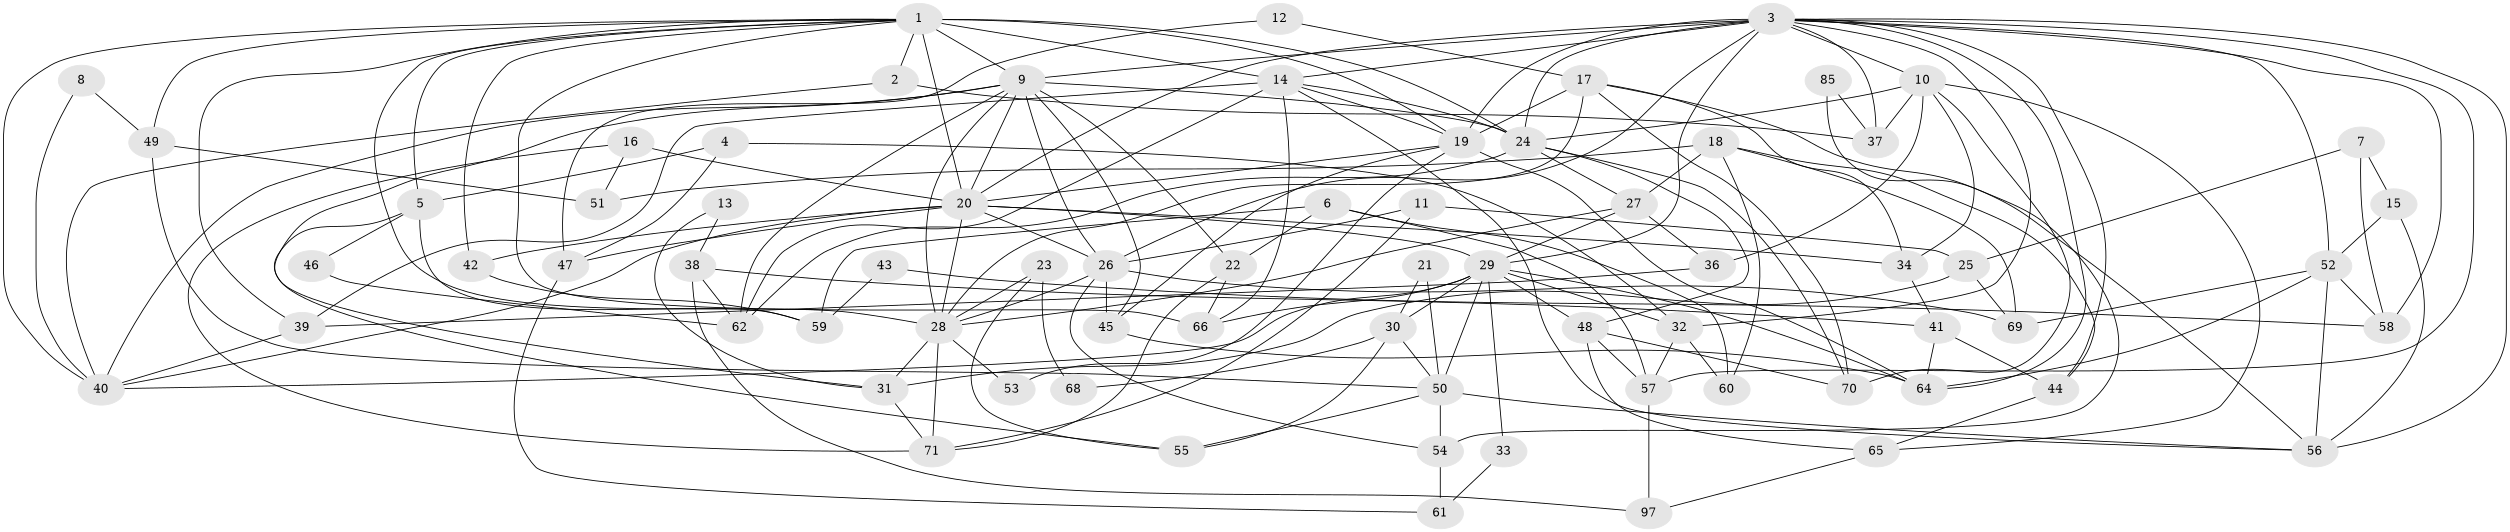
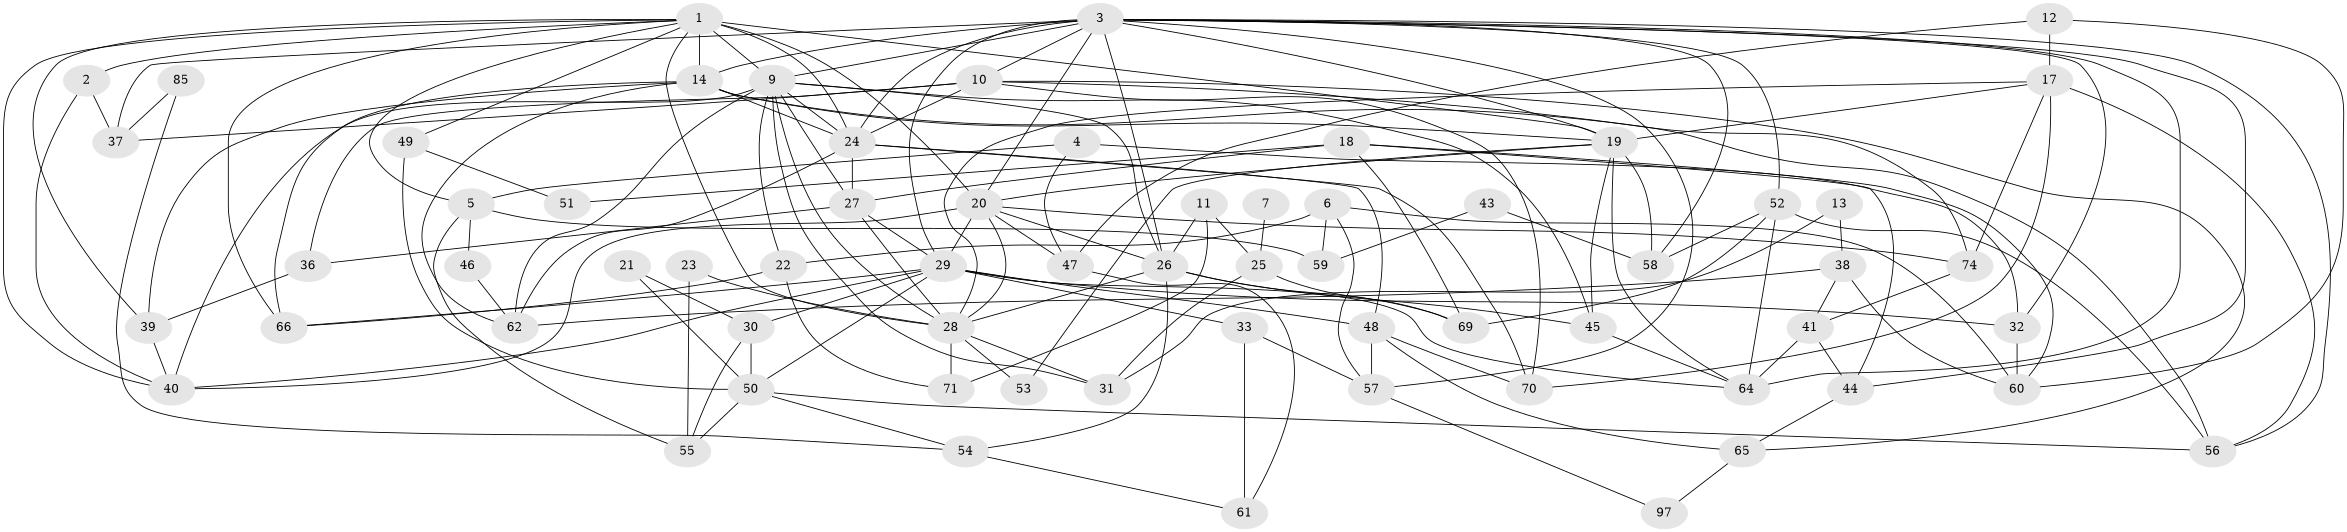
node "8": removed
node "16": removed
edge "9" -- "20": now "9" -- "27"
edge "12" -- "60": added
node "15": removed
edge "7" -- "58": now "19" -- "58"
node "42": removed
node "34": label "34" -> "74"
edge "32" -- "57": now "33" -- "57"
node "68": removed
edge "31" -- "71": removed
edge "38" -- "97": now "38" -- "60"
